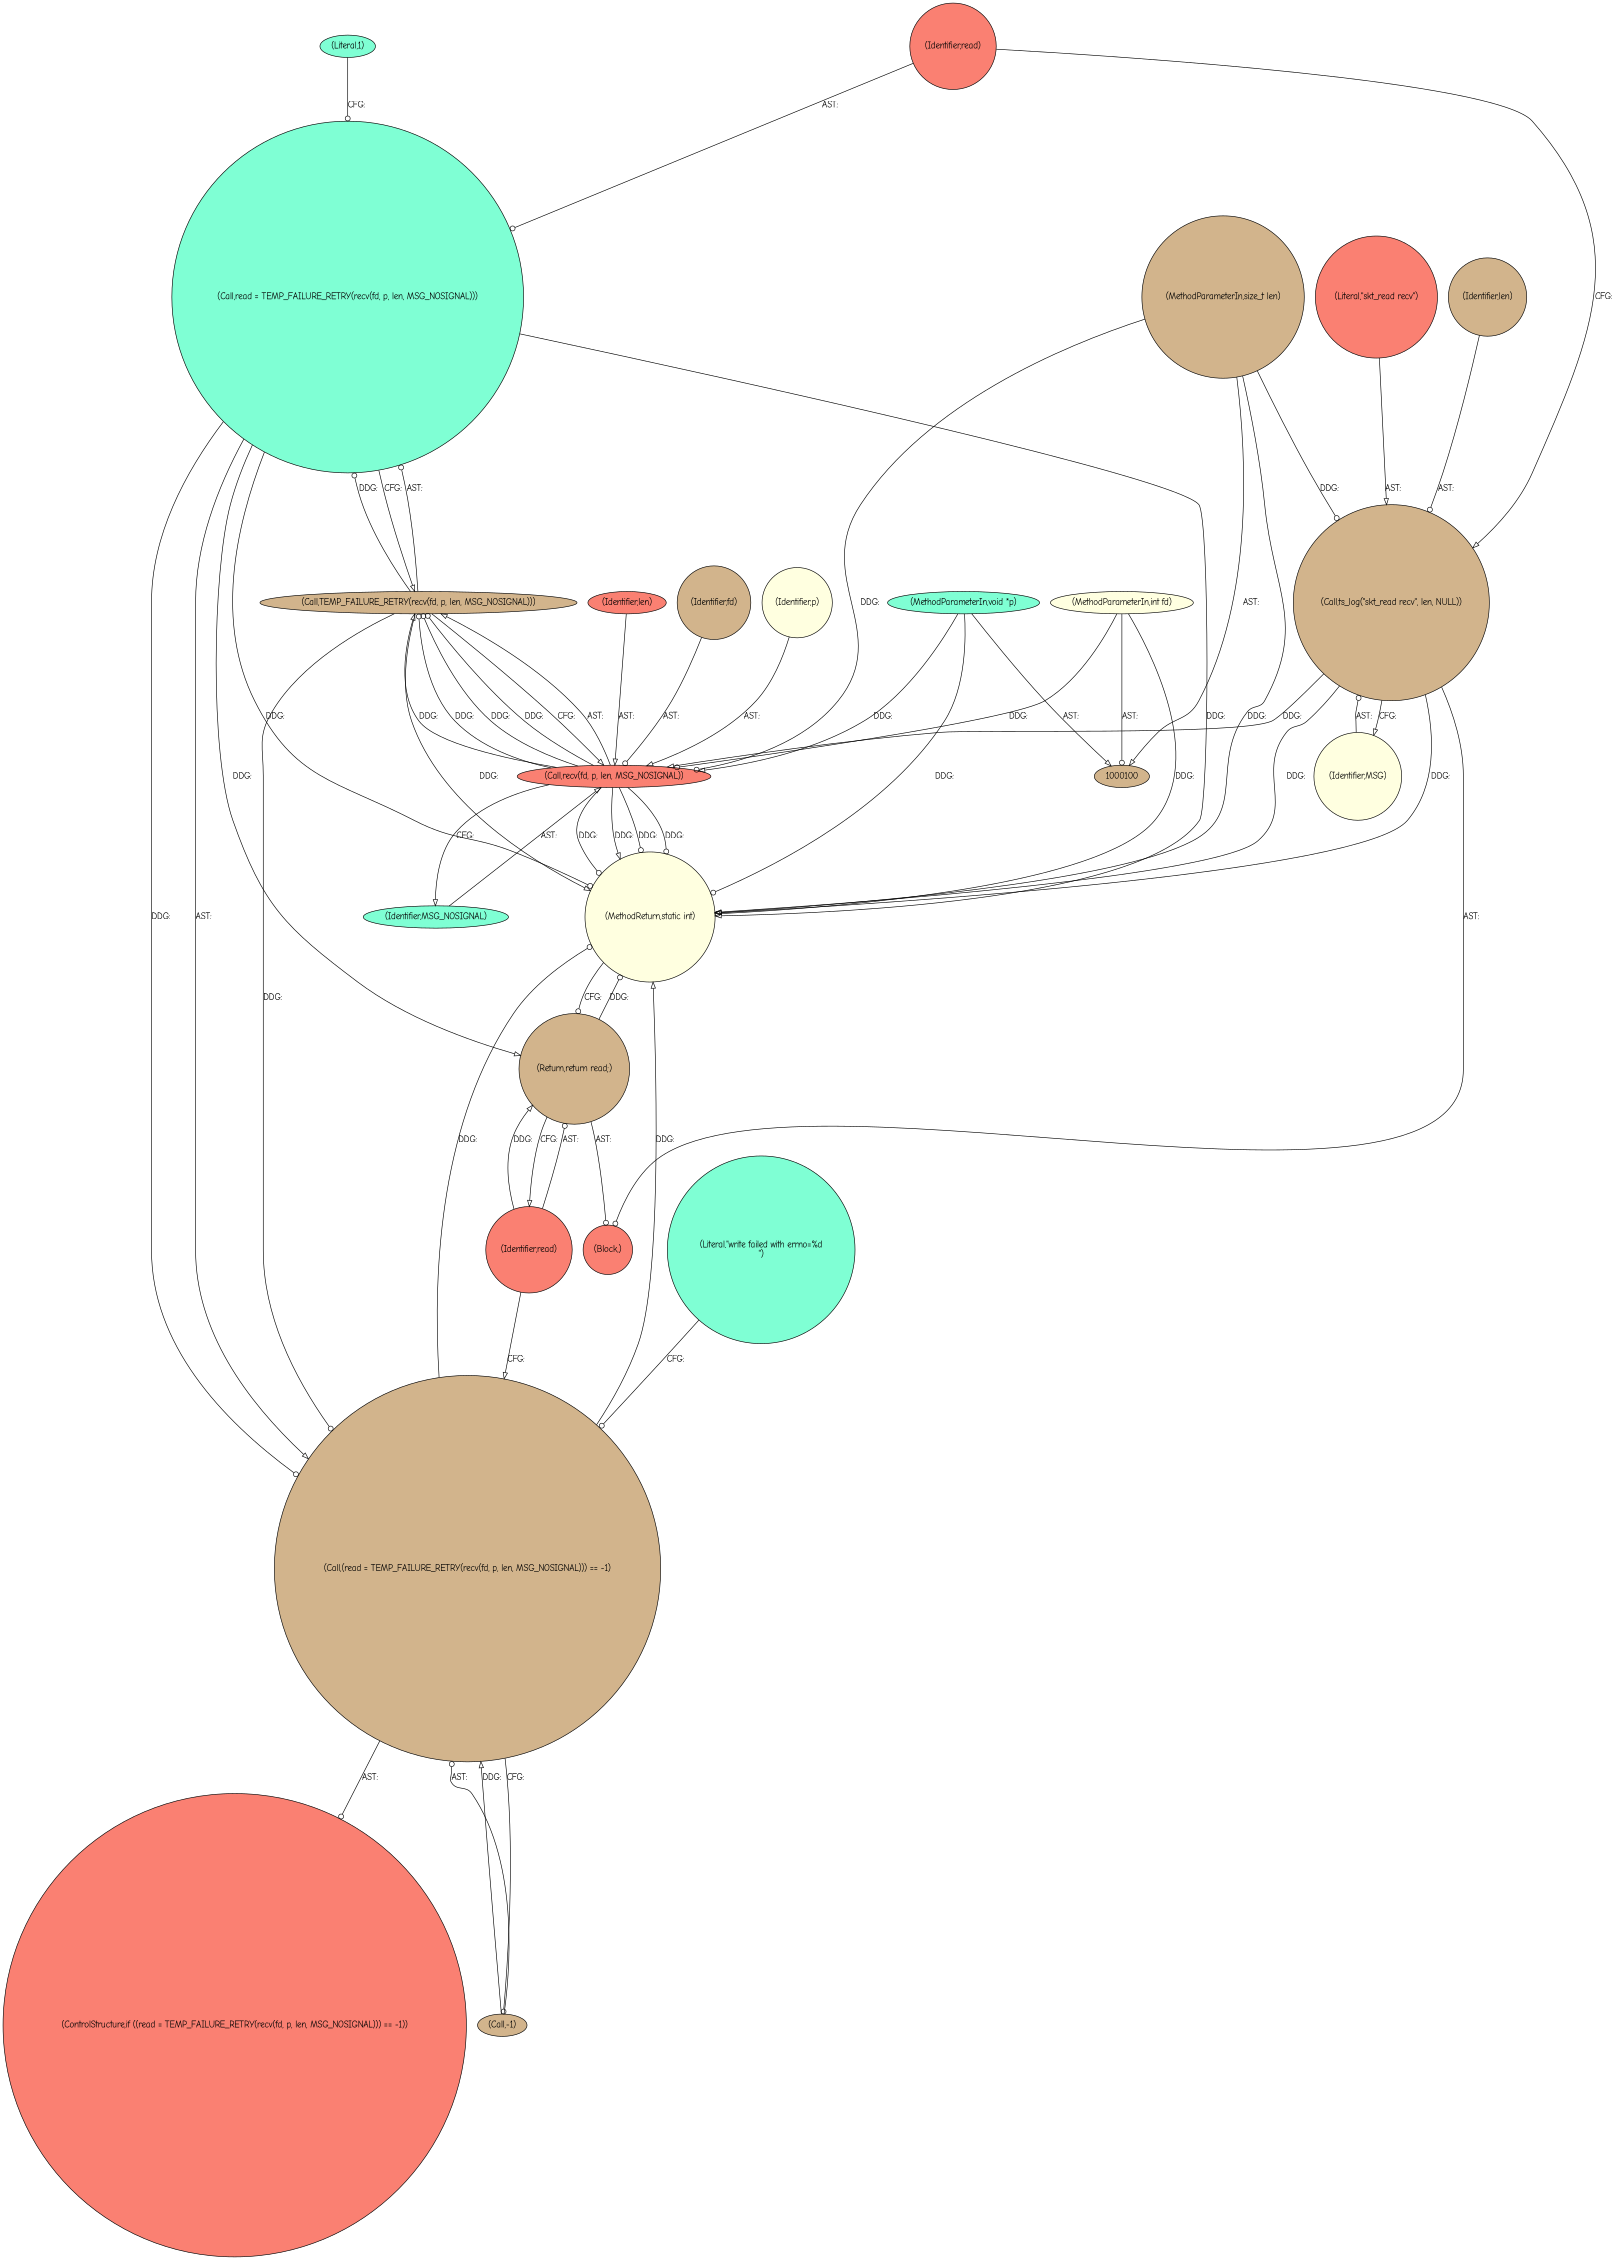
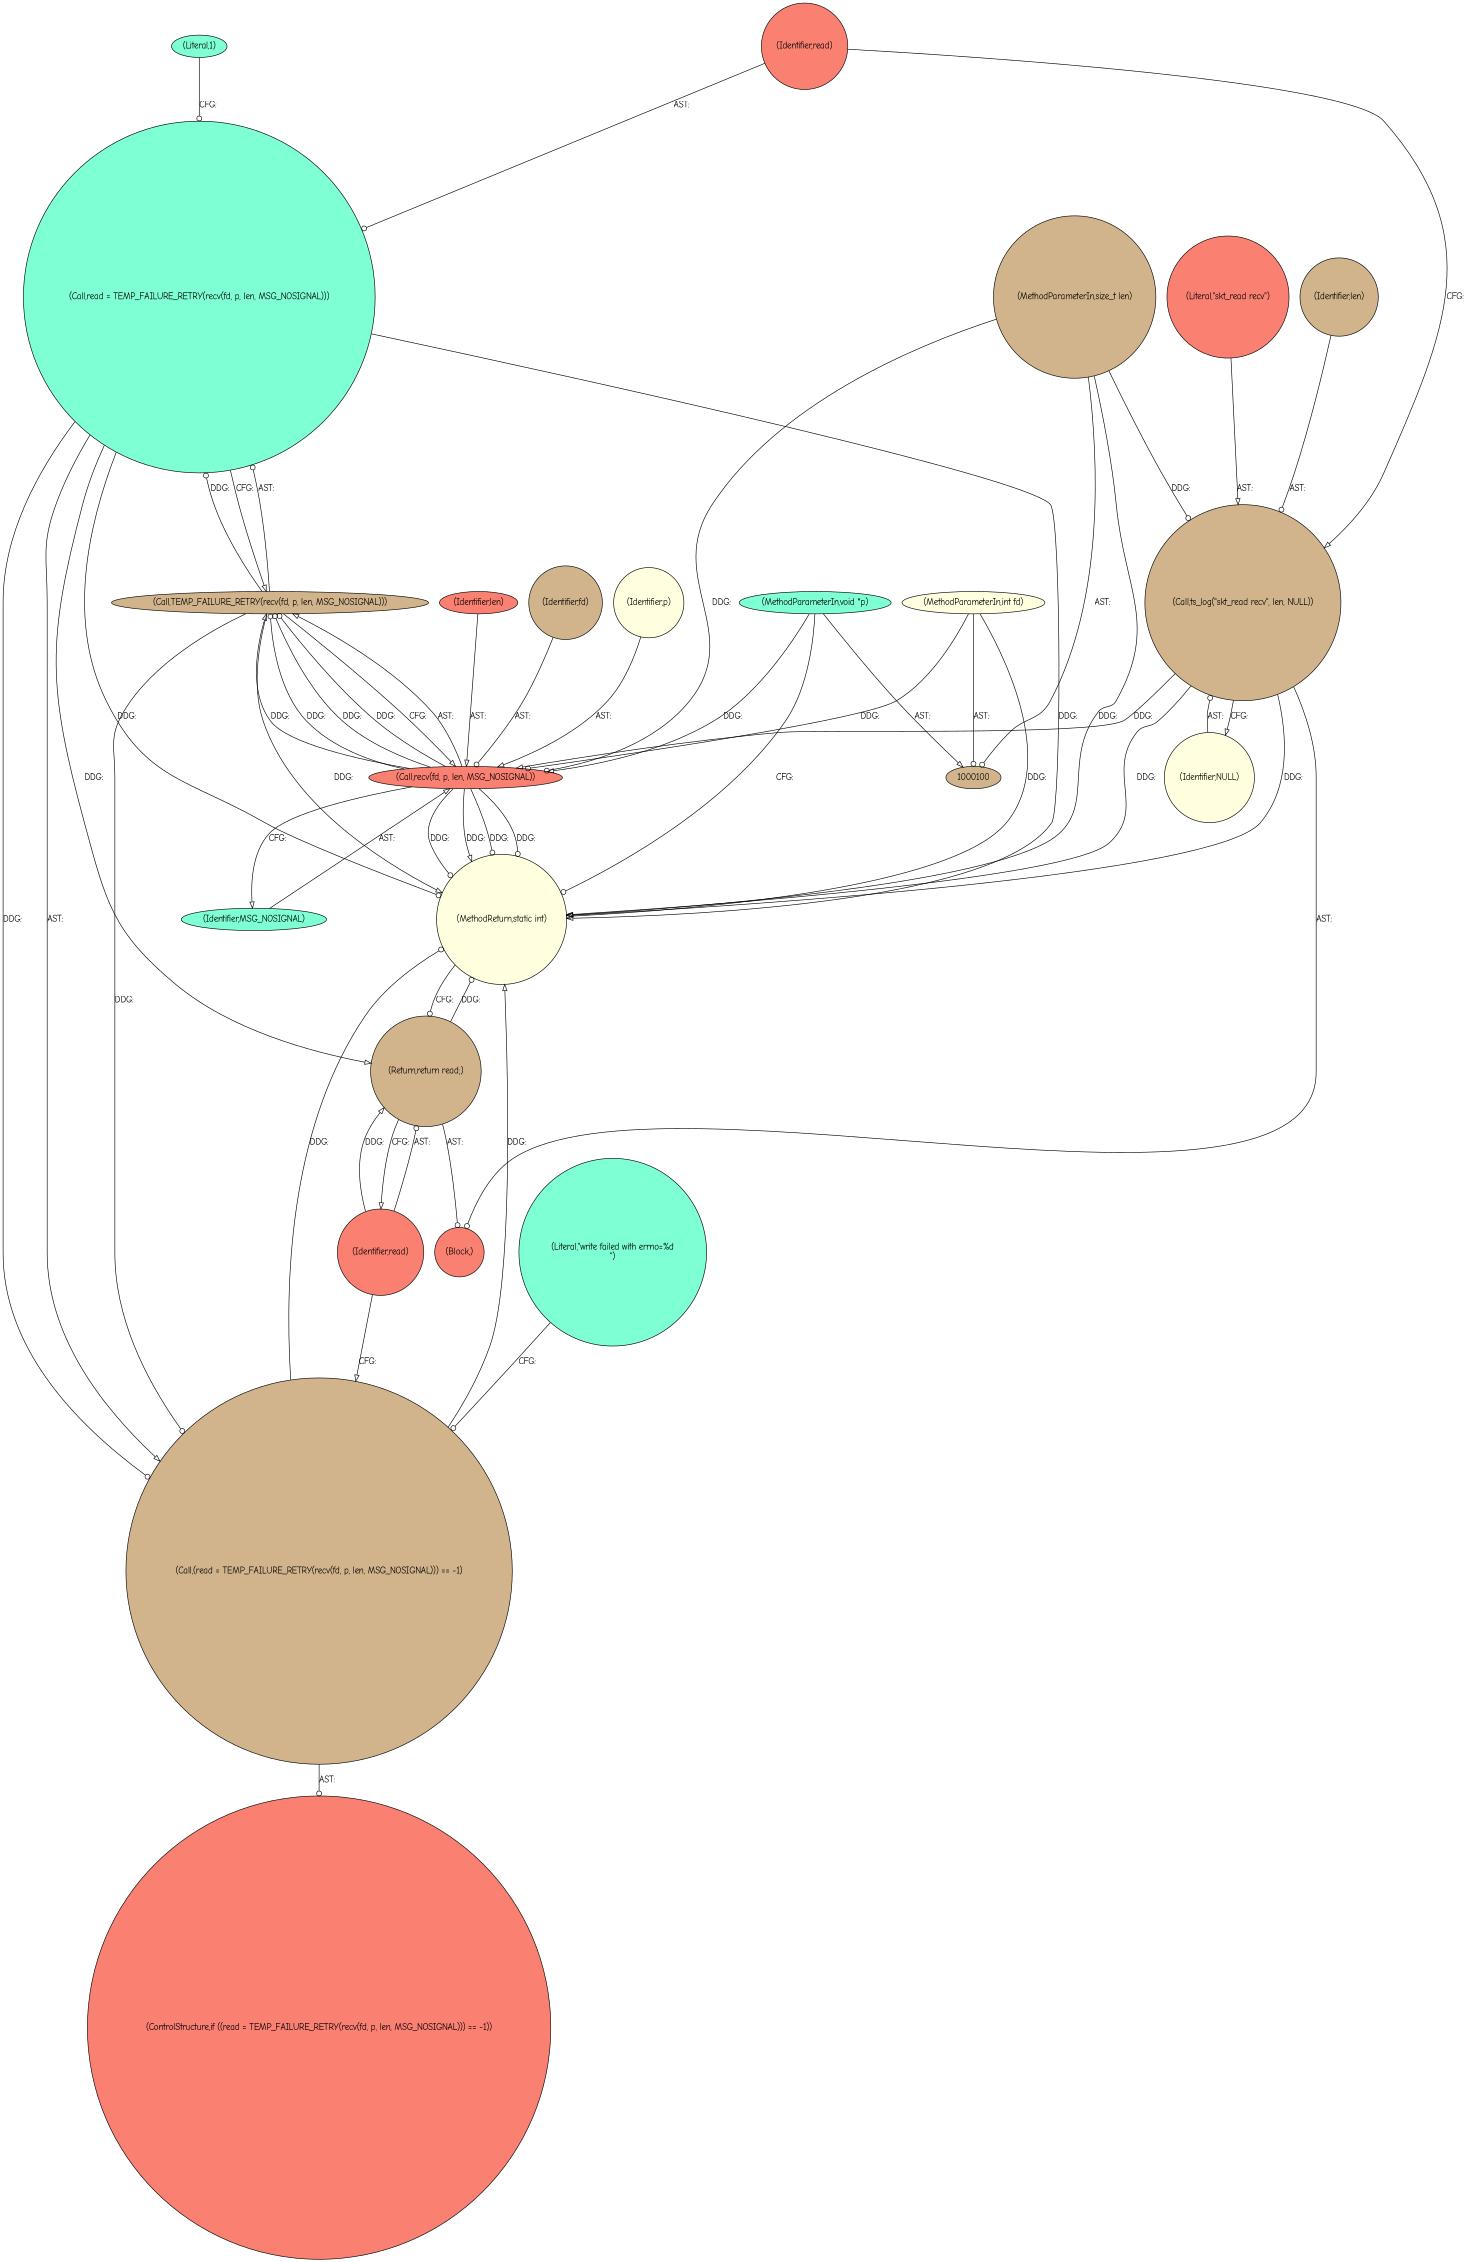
edge "(MethodParameterIn,size_t len)" -> "1000100": arrowhead onormal -> odot
edge "(MethodParameterIn,void *p)" -> "(MethodReturn,static int)": label "DDG: " -> "CFG: "
node "(Identifier,MSG)": label "(Identifier,MSG)" -> "(Identifier,NULL)"
node "(Call,-1)": removed
